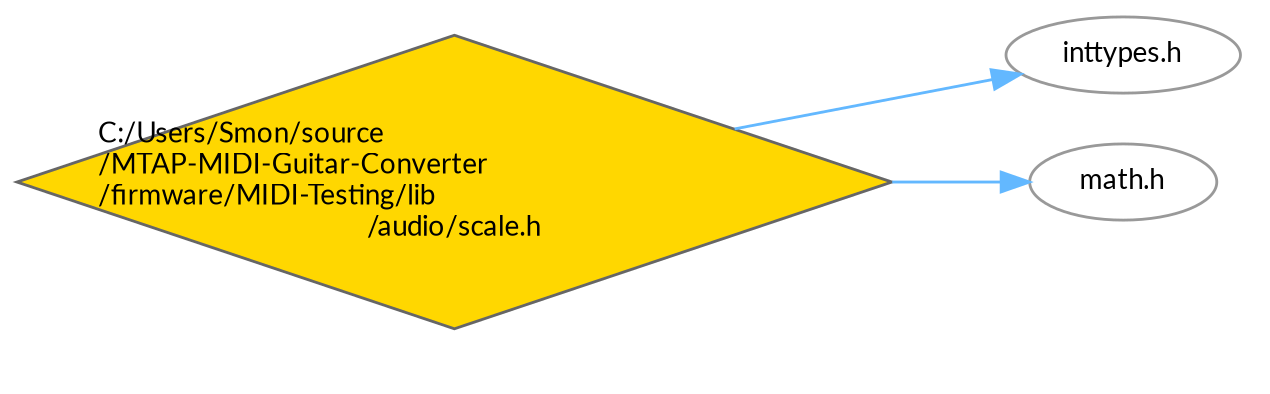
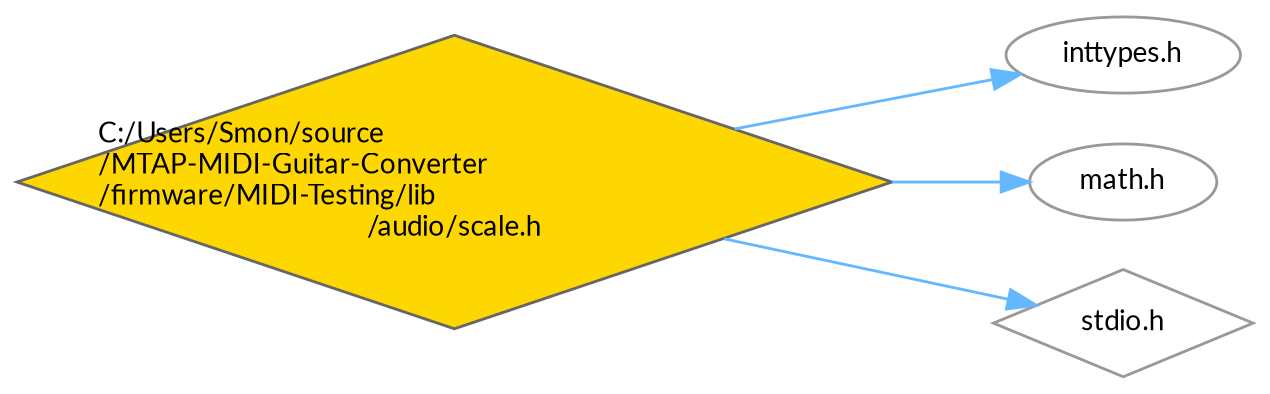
node "stdio.h": added
